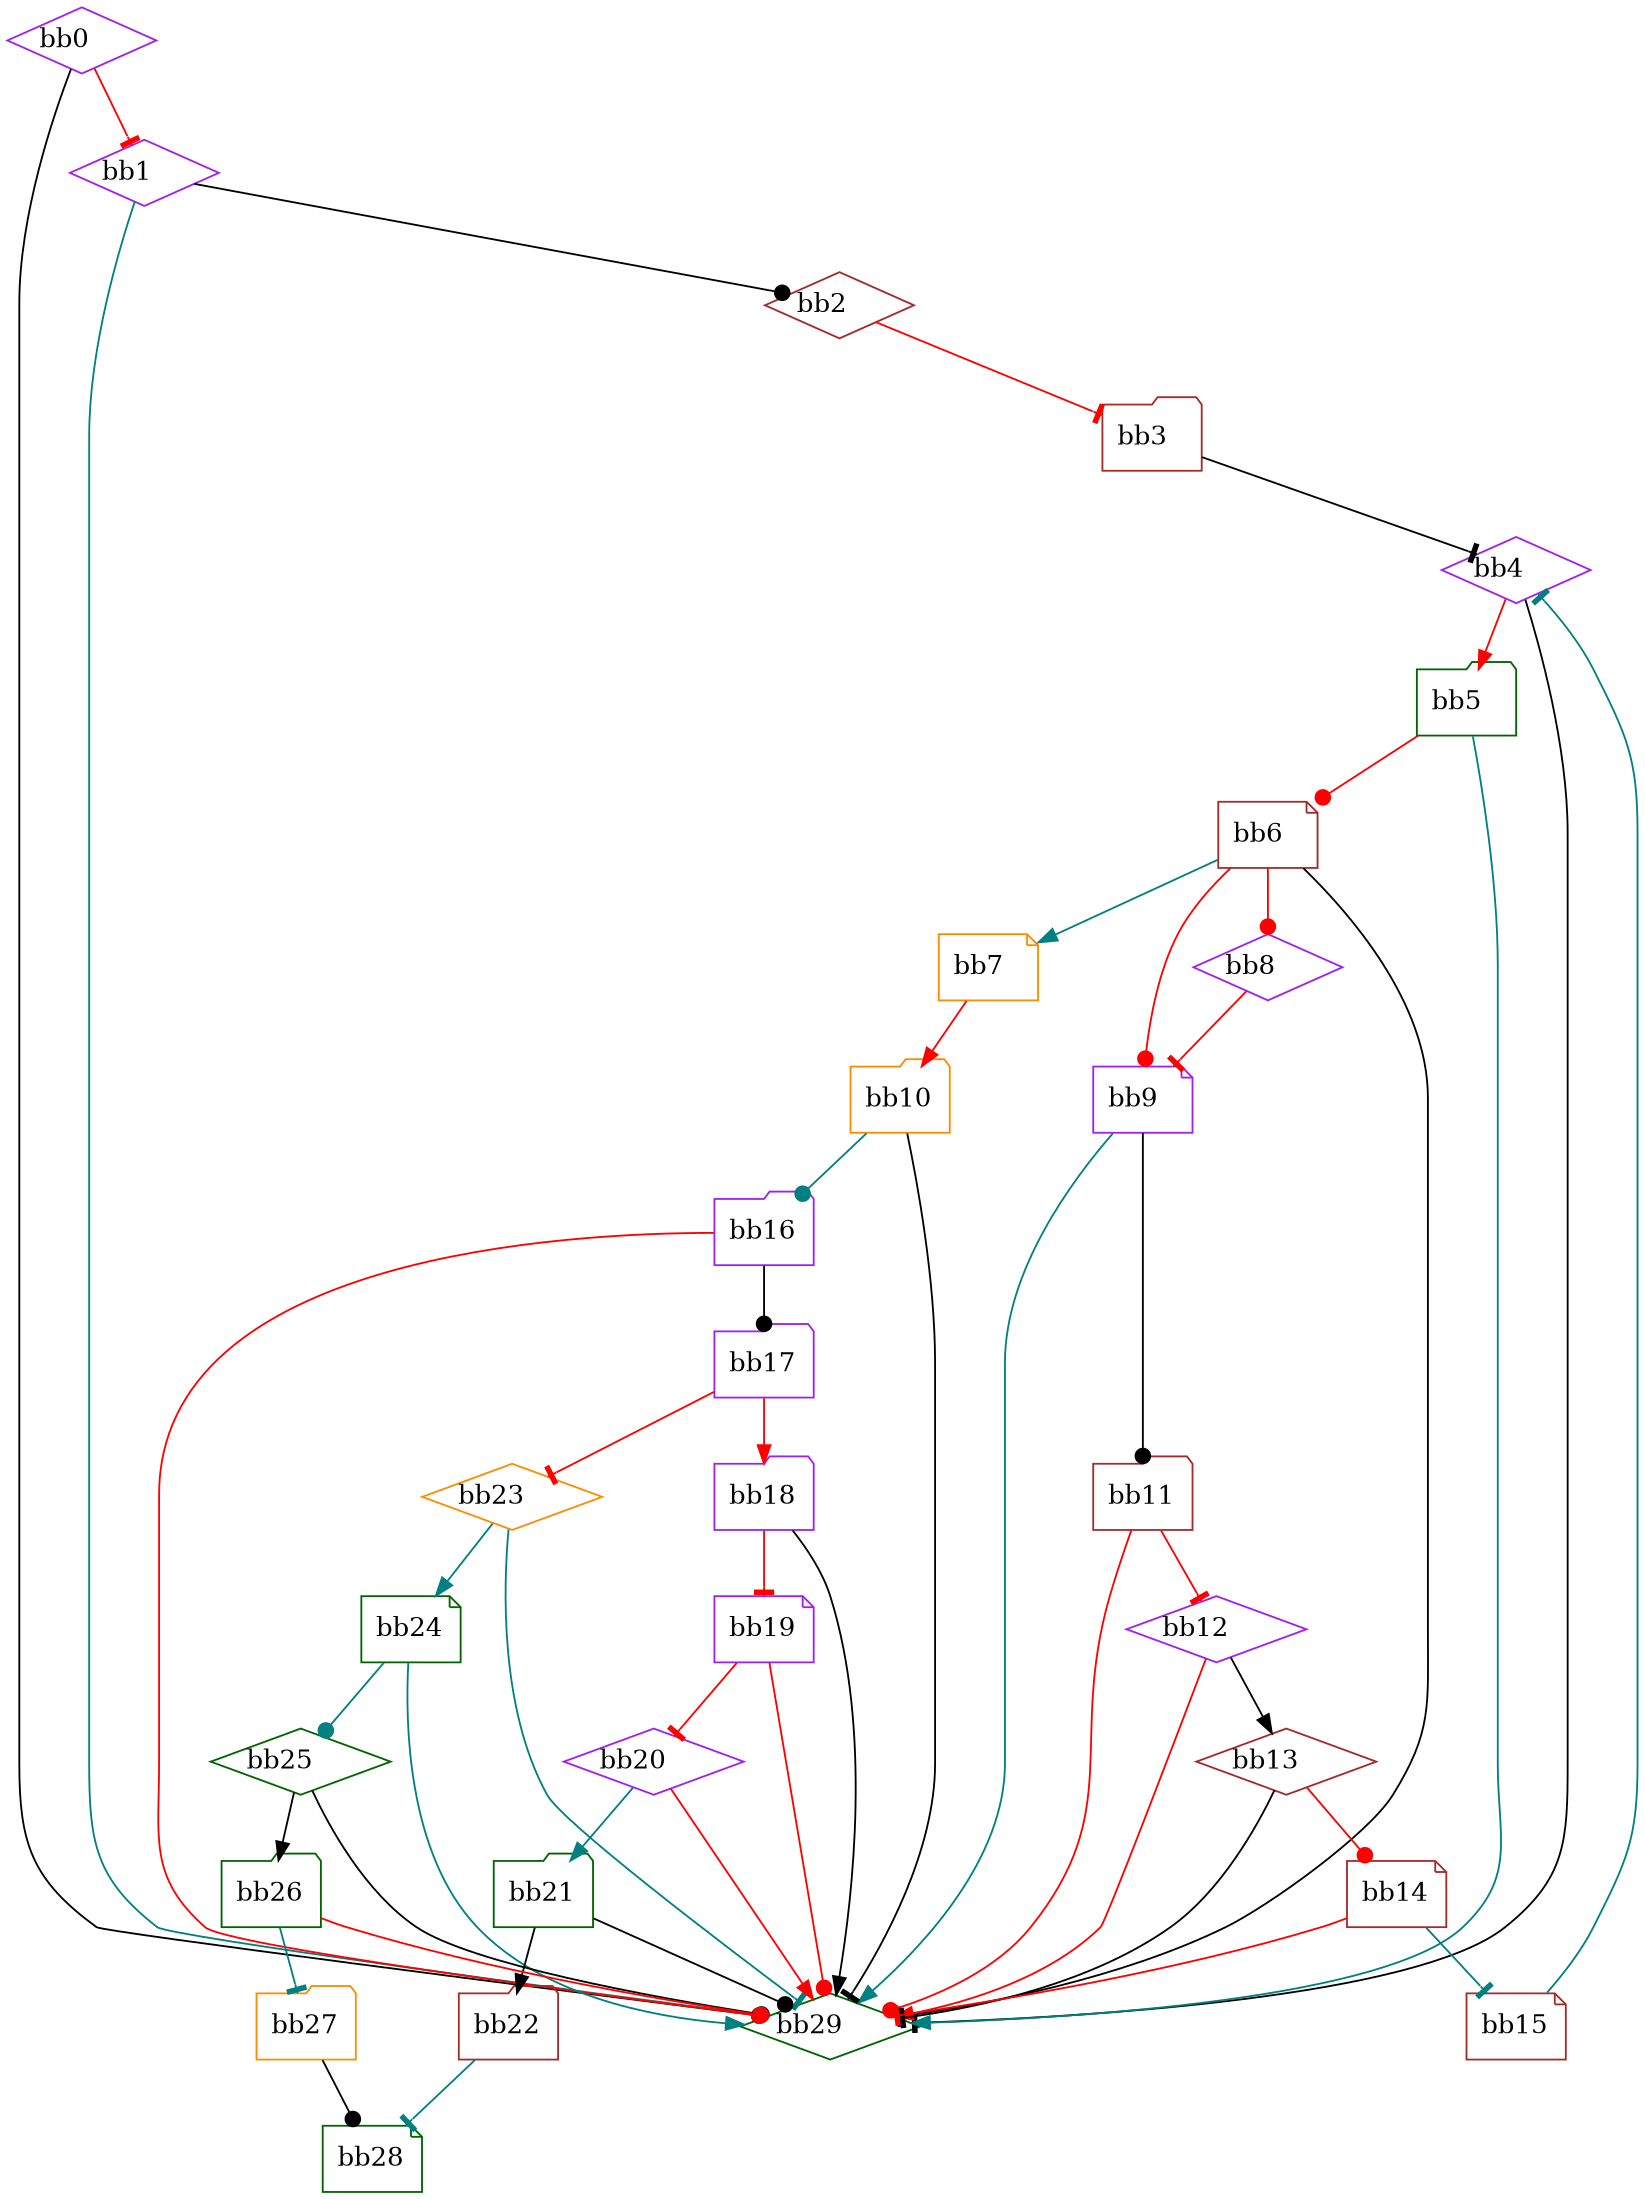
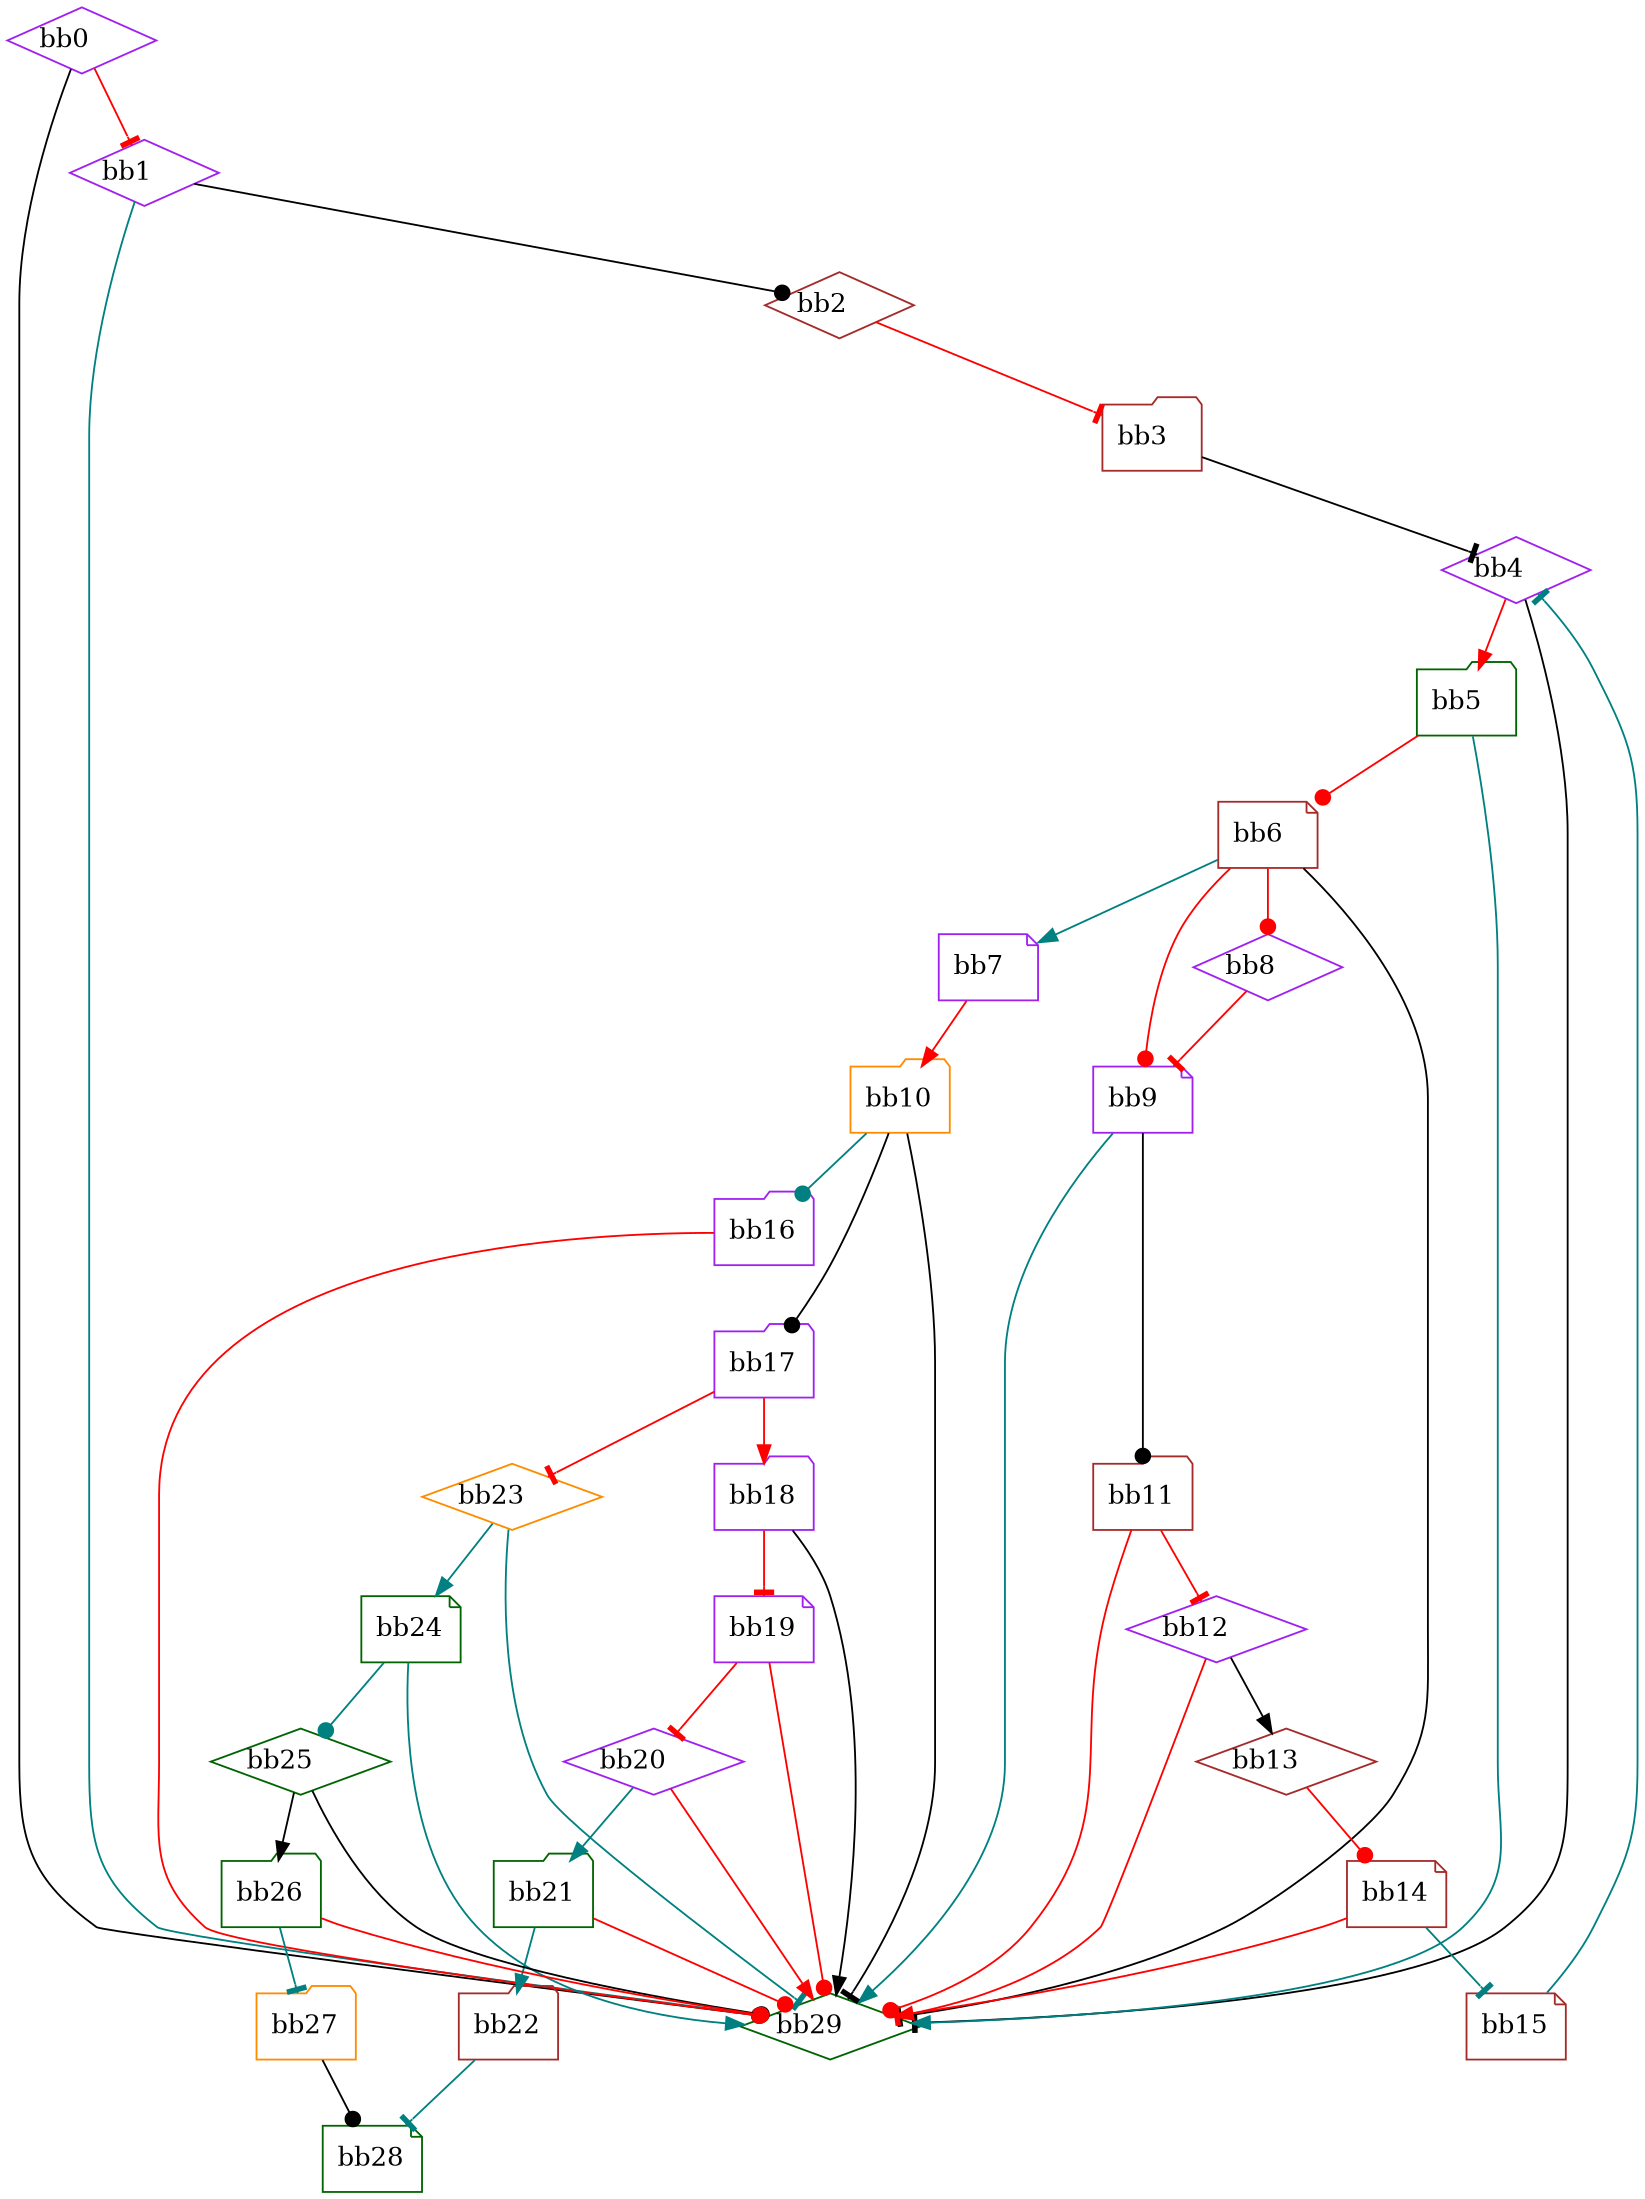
node "bb7": color darkorange -> purple
edge "bb16" -> "bb17": now "bb10" -> "bb17"
edge "bb21" -> "bb22": color black -> teal
edge "bb13" -> "bb29": removed
edge "bb21" -> "bb29": color black -> red
